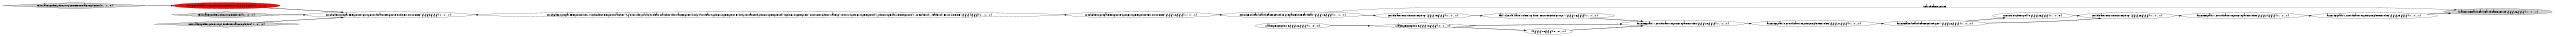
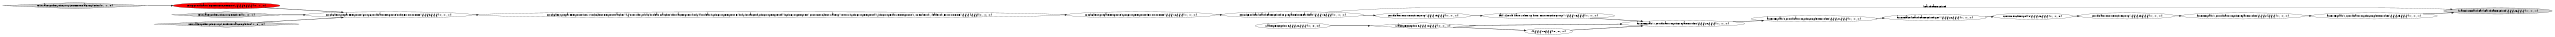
edge "assertFalse(heartbeatReceived.get())@@@22@@@['1', '1', '1']" -> "coordinator.ensureActiveGroup()@@@23@@@['1', '1', '1']": removed
